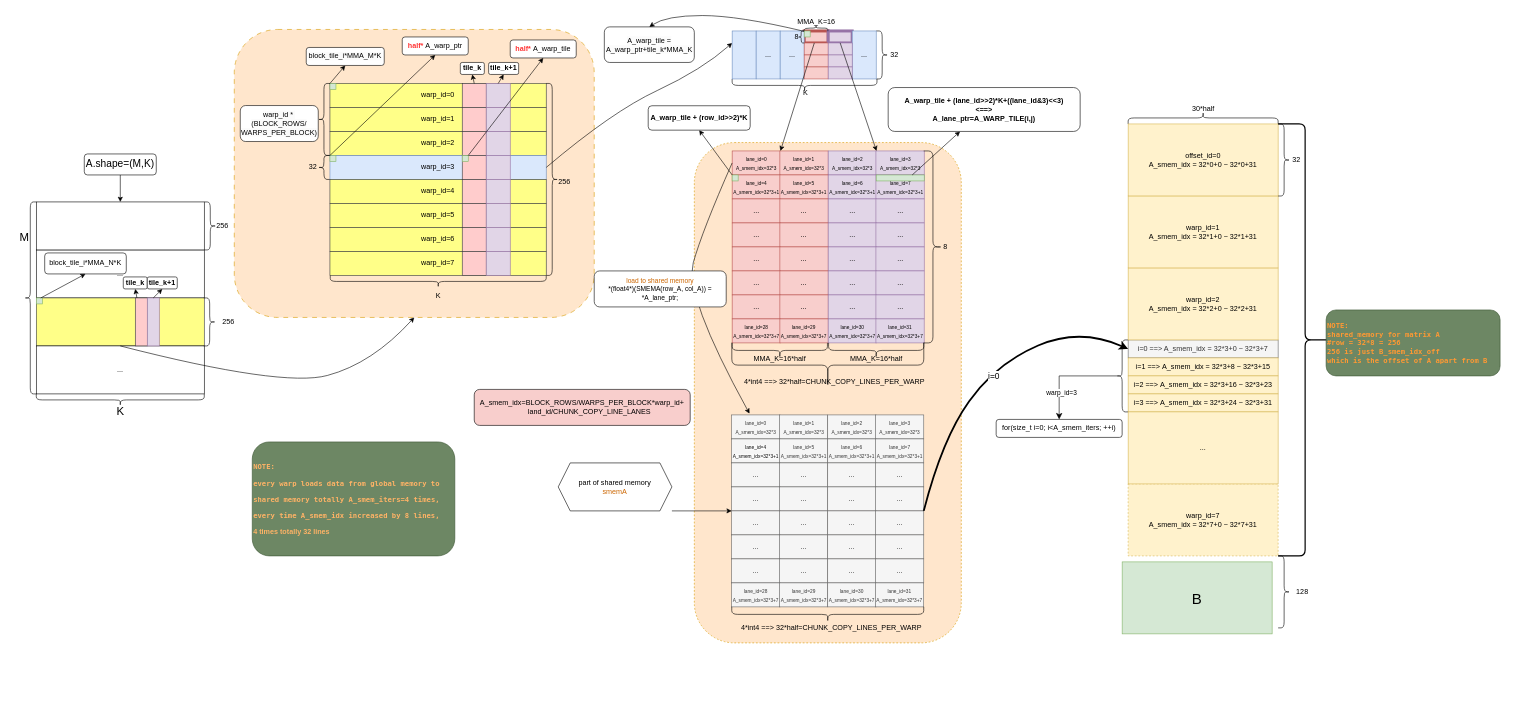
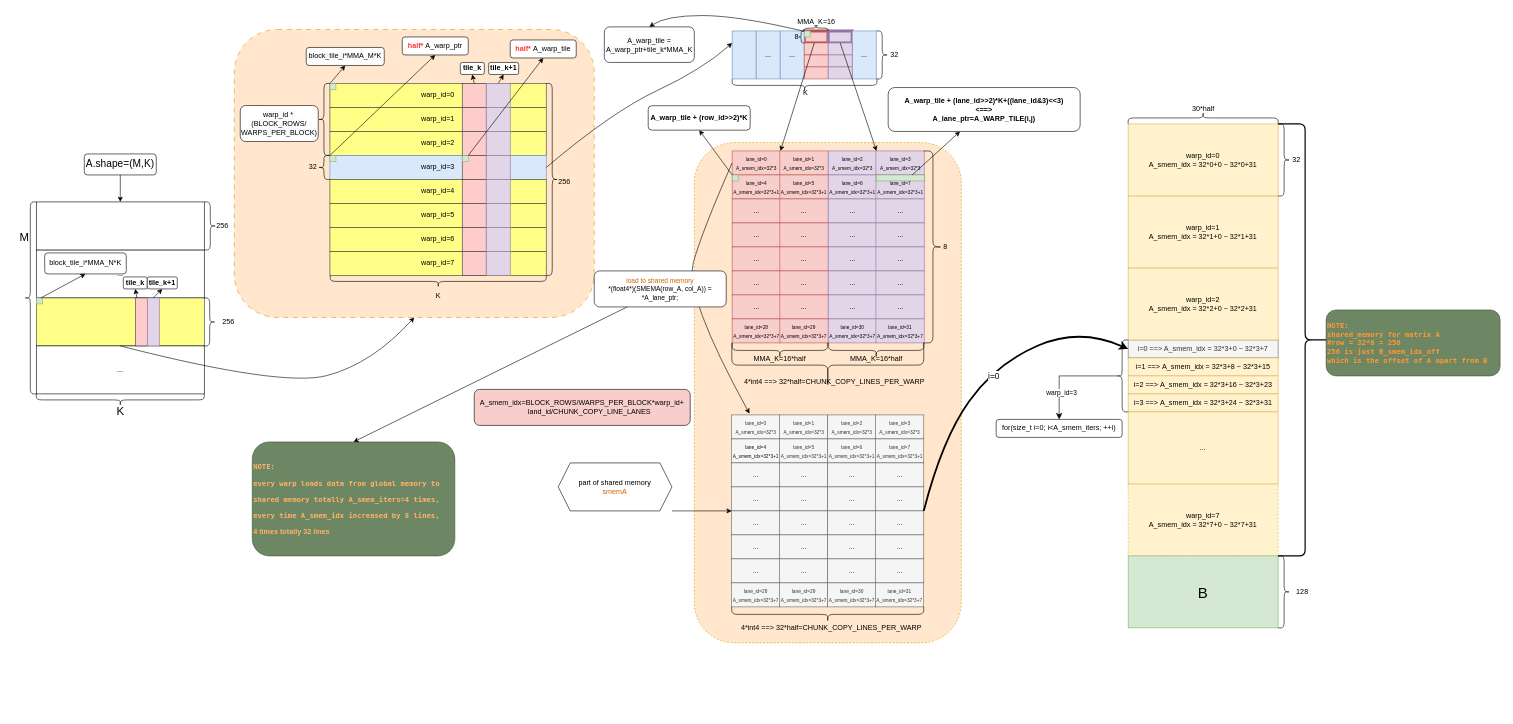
node "offset_id=0 A_smem_idx = 32*0+0 ~ 32*0+31": label "offset_id=0 A_smem_idx = 32*0+0 ~ 32*0+31" -> "warp_id=0 A_smem_idx = 32*0+0 ~ 32*0+31"
edge "load to shared memory *(float4*)(SMEMA(row_A, col_A)) = *A_lane_ptr;" -> "NOTE: every warp loads data from global memory to shared memory totally A_smem_iters=4 times,every time A_smem_idx increased by 8 lines, 4 times totally 32 lines": added
node "B": moved (1197, 598) -> (1203, 592)
